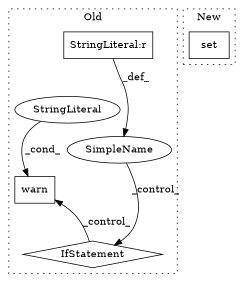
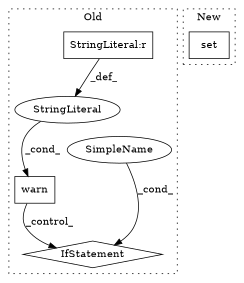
edge "StringLiteral:r" -> "SimpleName": now "StringLiteral:r" -> "StringLiteral"
edge "SimpleName" -> "IfStatement": label "_control_" -> "_cond_"
edge "IfStatement" -> "warn": reversed
